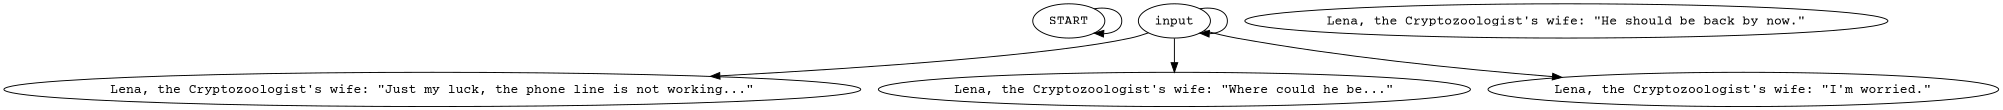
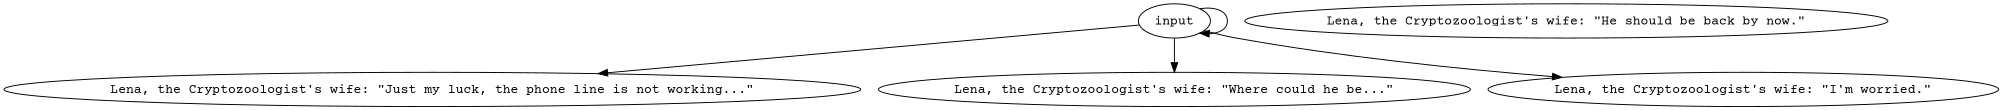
node "START": removed
